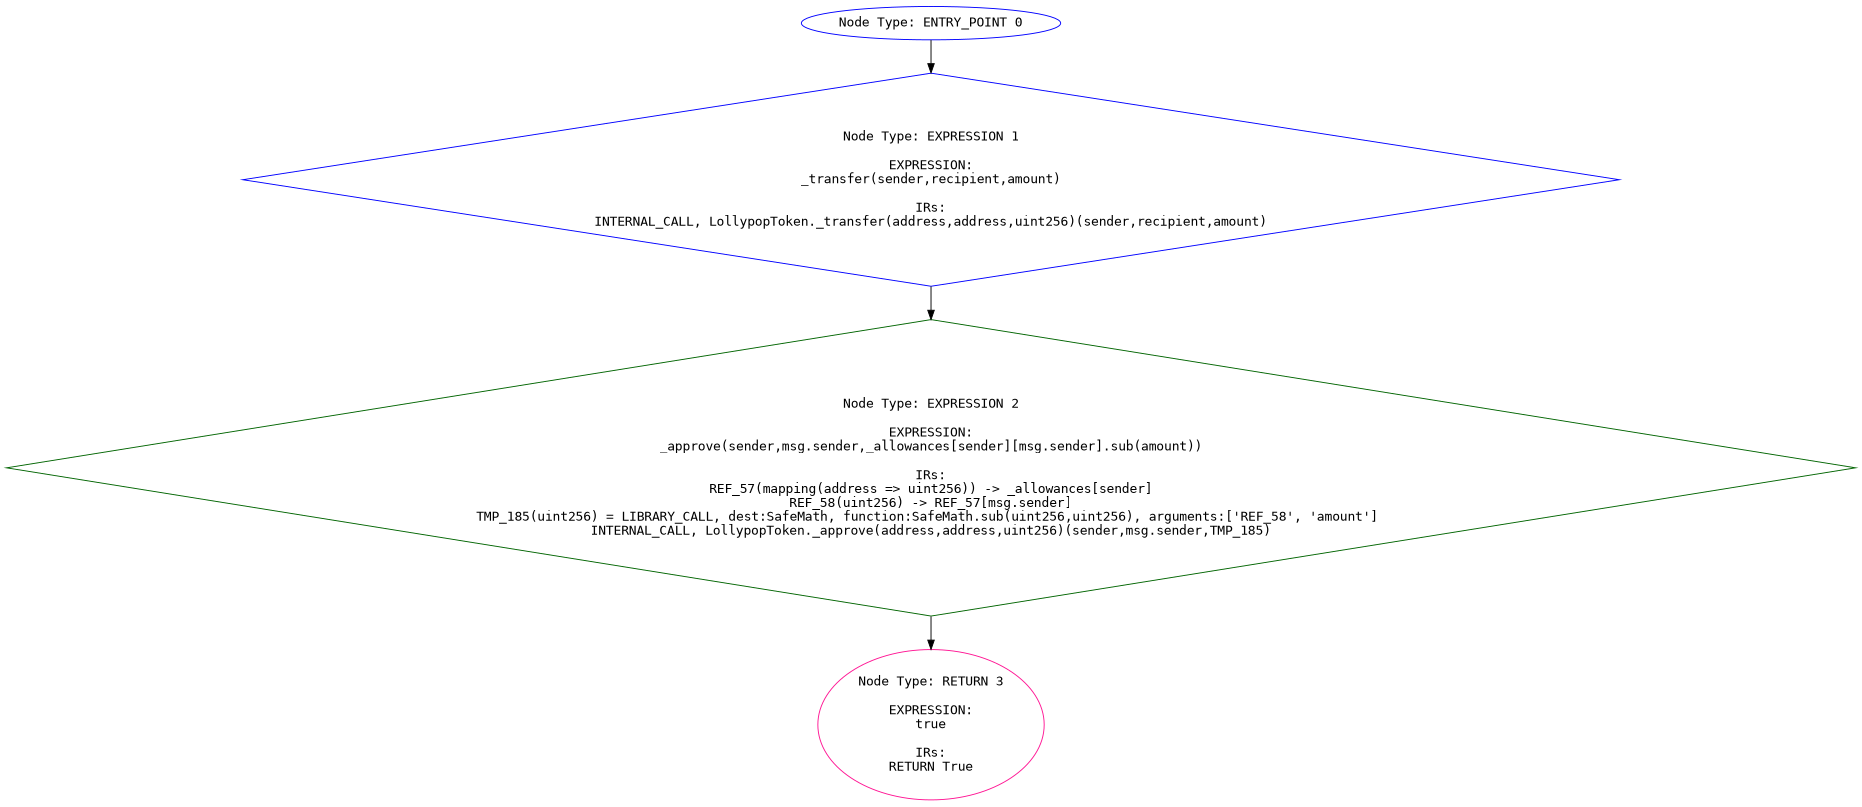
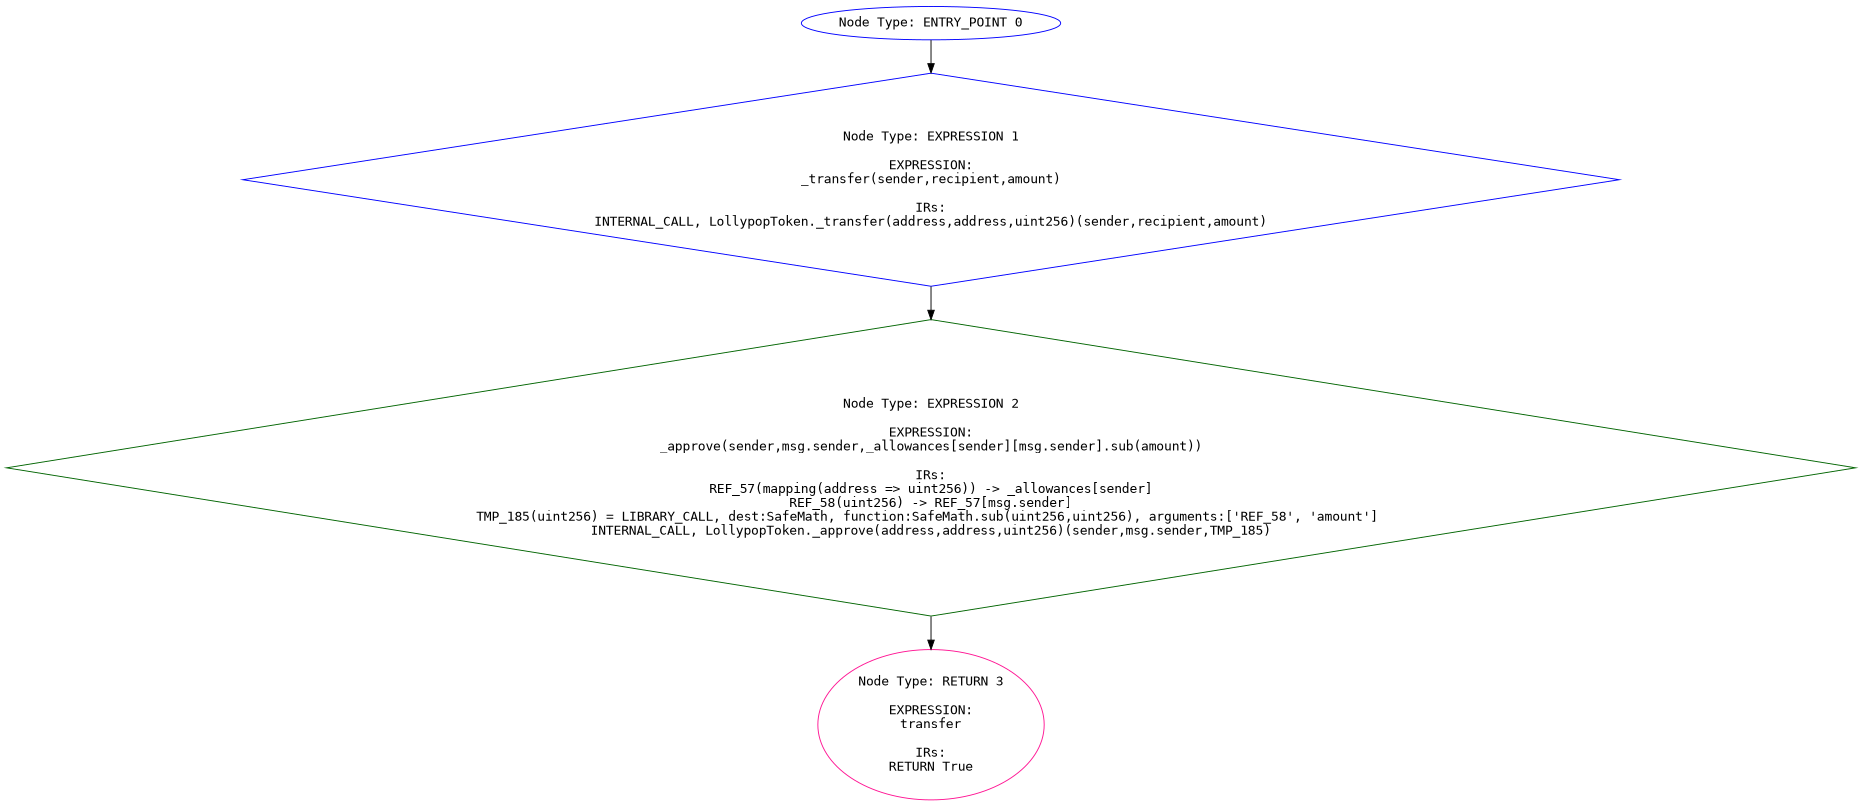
node "Node Type: RETURN 3 EXPRESSION: true IRs: RETURN True": label "Node Type: RETURN 3 EXPRESSION: true IRs: RETURN True" -> "Node Type: RETURN 3 EXPRESSION: transfer IRs: RETURN True"
